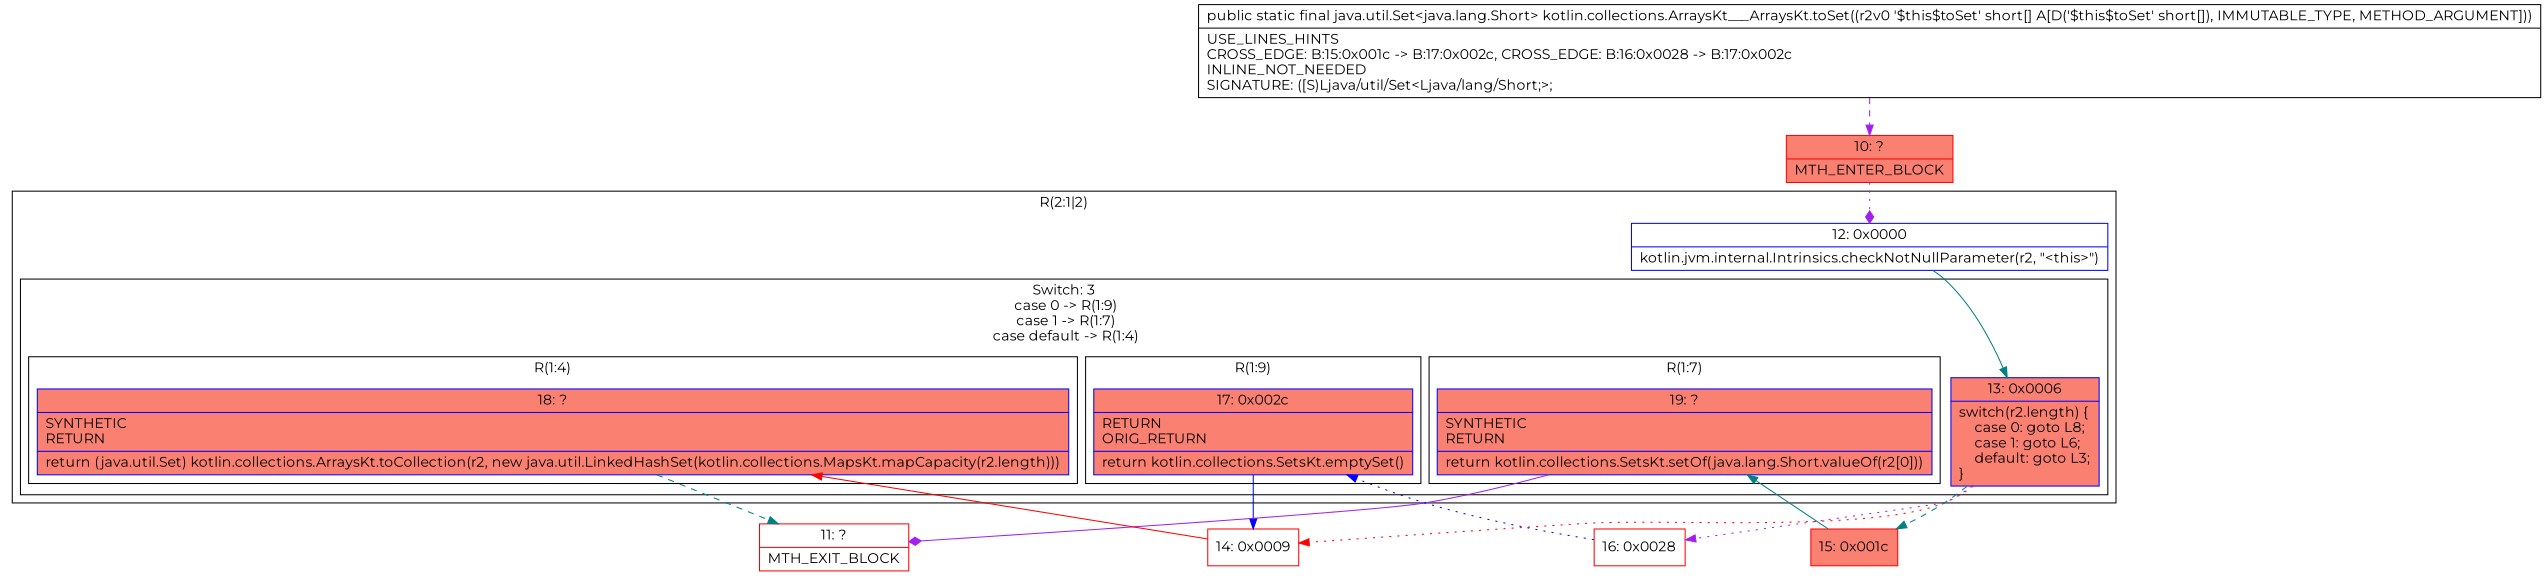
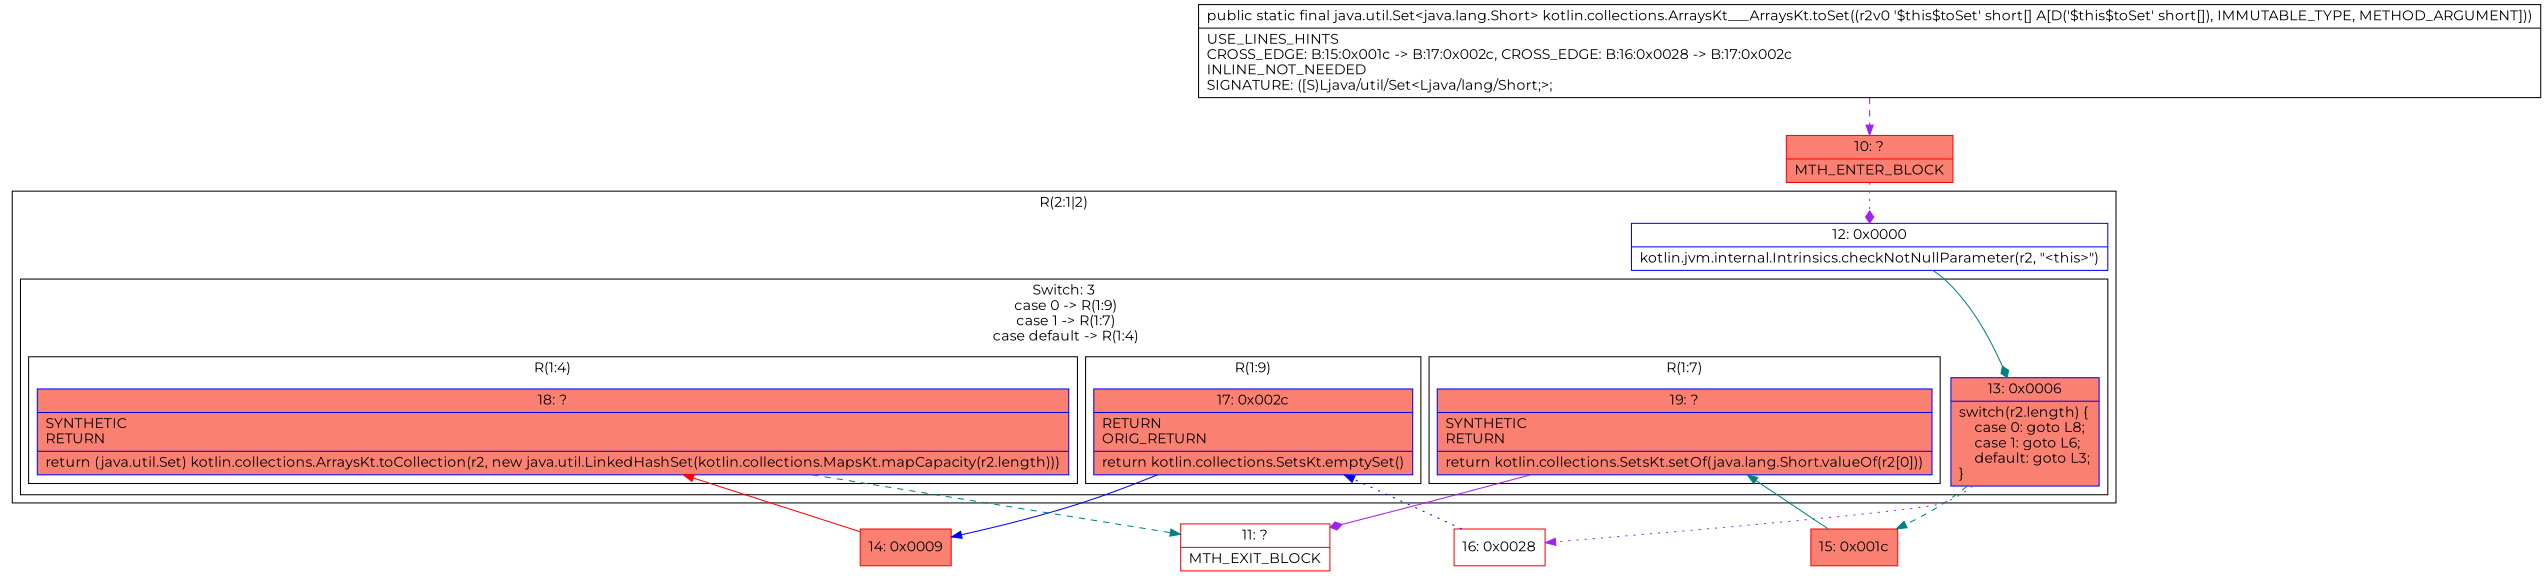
edge "12: 0x0000" -> "13: 0x0006": arrowhead normal -> diamond
edge "13: 0x0006" -> "14: 0x0009": removed
node "14: 0x0009": fillcolor white -> salmon
